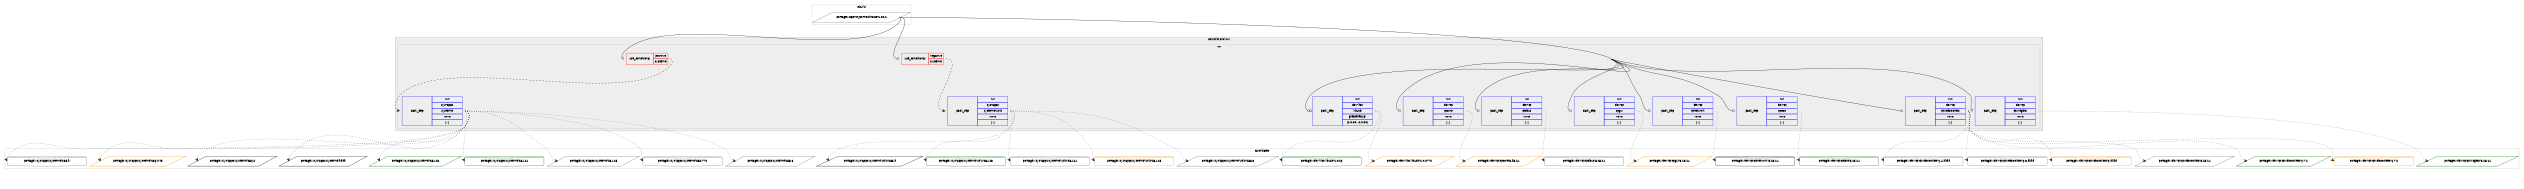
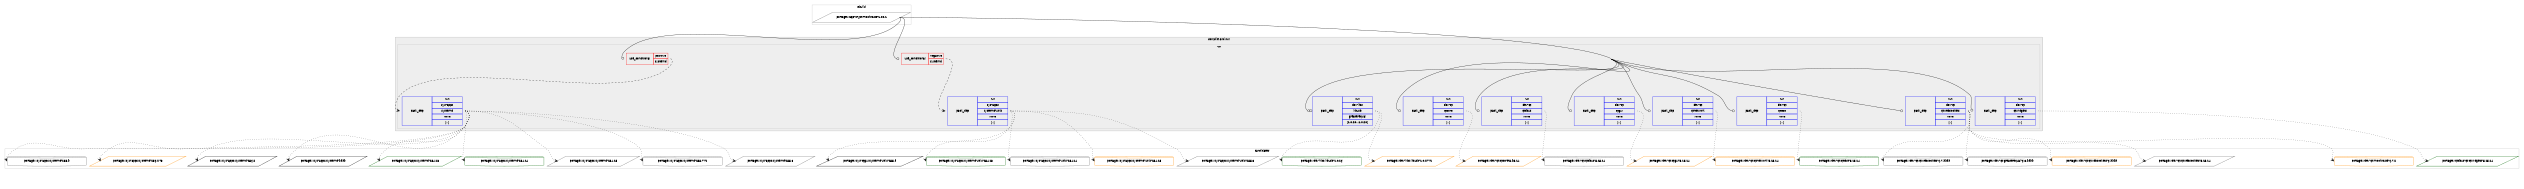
node "portage://sys-apps/systemd-utils-255.9": label "portage://sys-apps/systemd-utils-255.9" -> "portage://sys-qtgui/systemd-utils-255.9"
node "portage://dev-qt/qtnetwork-5.15.14": color black -> darkorange
node "portage://dev-qt/qtwebsockets-6.4.9999": label "portage://dev-qt/qtwebsockets-6.4.9999" -> "portage://dev-qt/qtwebsockets-6.7.9999"
node "portage://dev-qt/qtwebsockets-6.8.9999": label "portage://dev-qt/qtwebsockets-6.8.9999" -> "portage://dev-qt/greaterequal-6.8.9999"
node "portage://dev-qt/qtwebsockets-6.7.1": removed
node "portage://dev-qt/qtwebsockets-6.7.2": label "portage://dev-qt/qtwebsockets-6.7.2" -> "portage://dev-qt/moolticute-6.7.2"
node "portage://dev-qt/qtwidgets-5.15.14": label "portage://dev-qt/qtwidgets-5.15.14" -> "portage://qtdbus-qt/qtwidgets-5.15.14"
